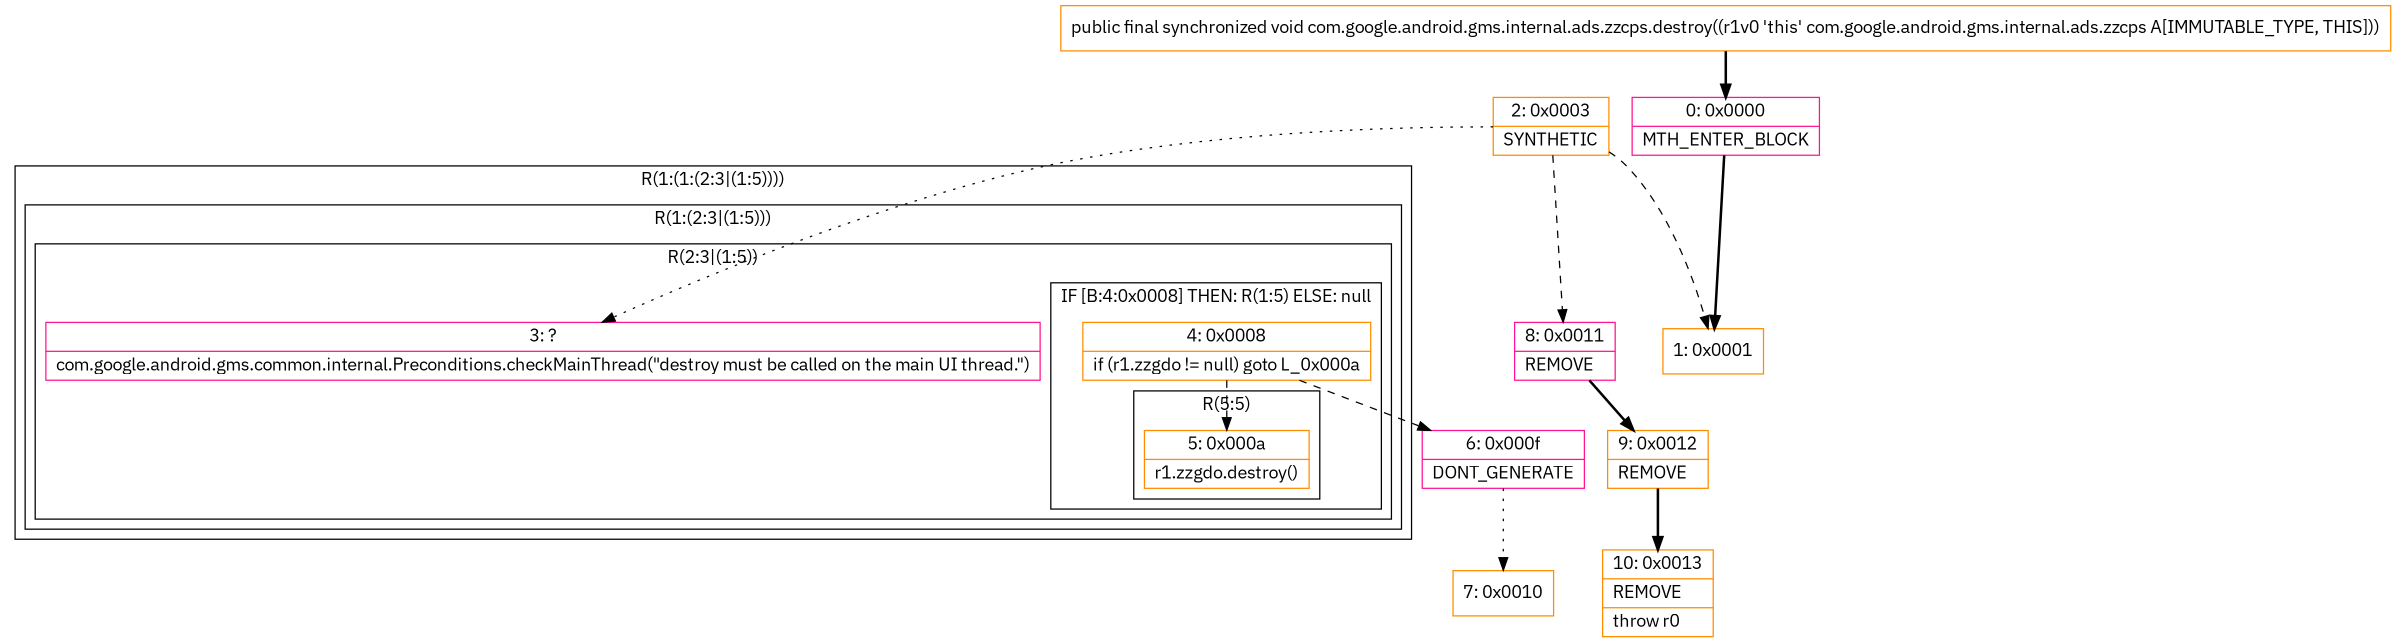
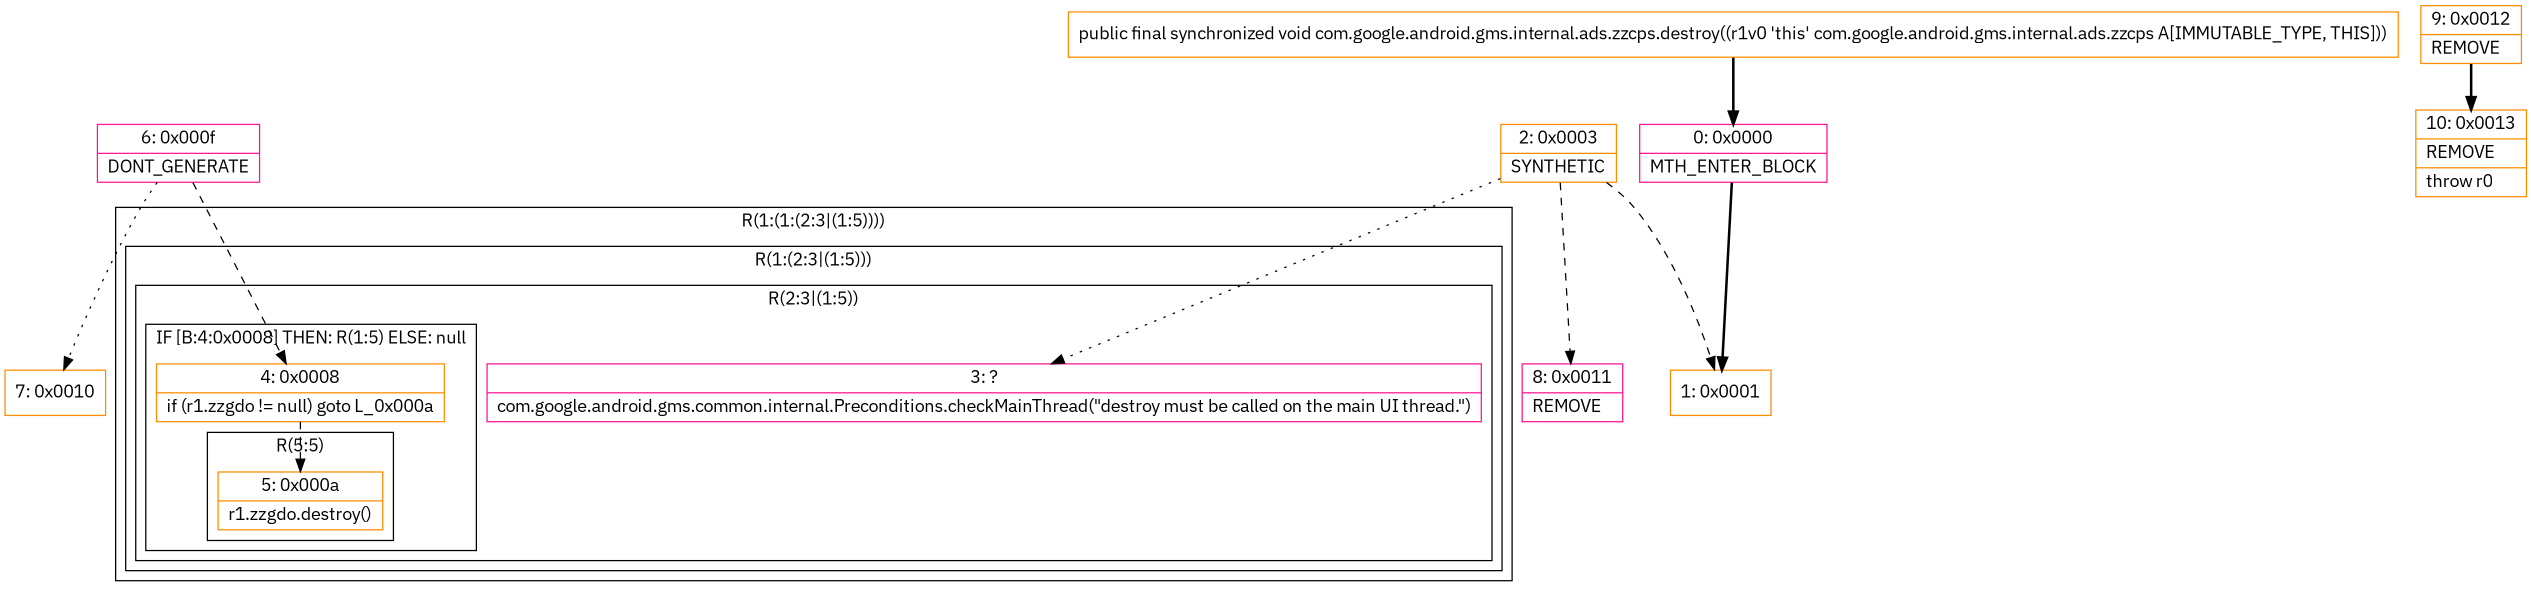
edge "8: 0x0011" -> "9: 0x0012": removed
edge "4: 0x0008" -> "6: 0x000f": reversed
